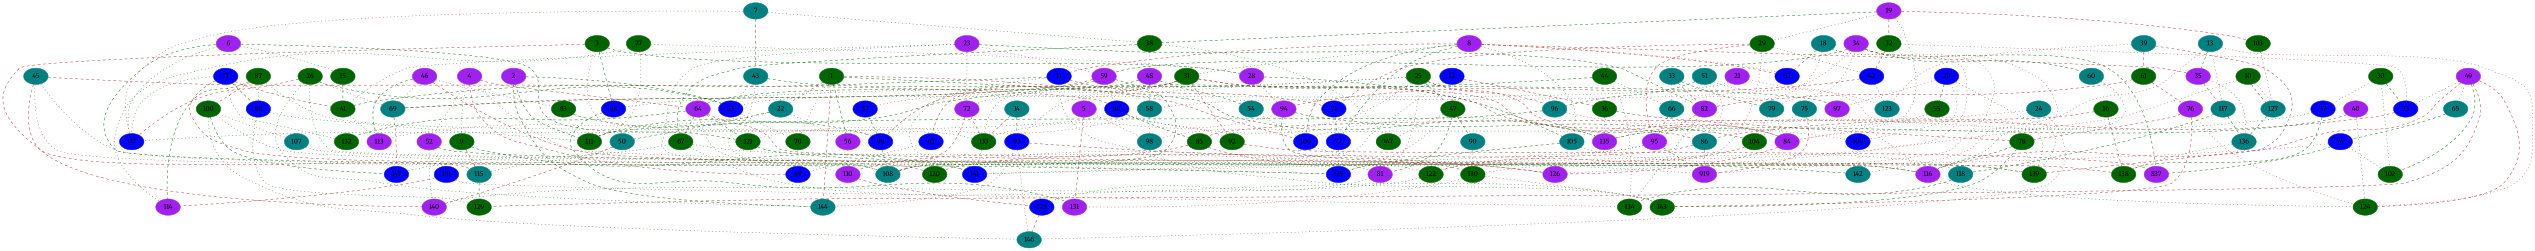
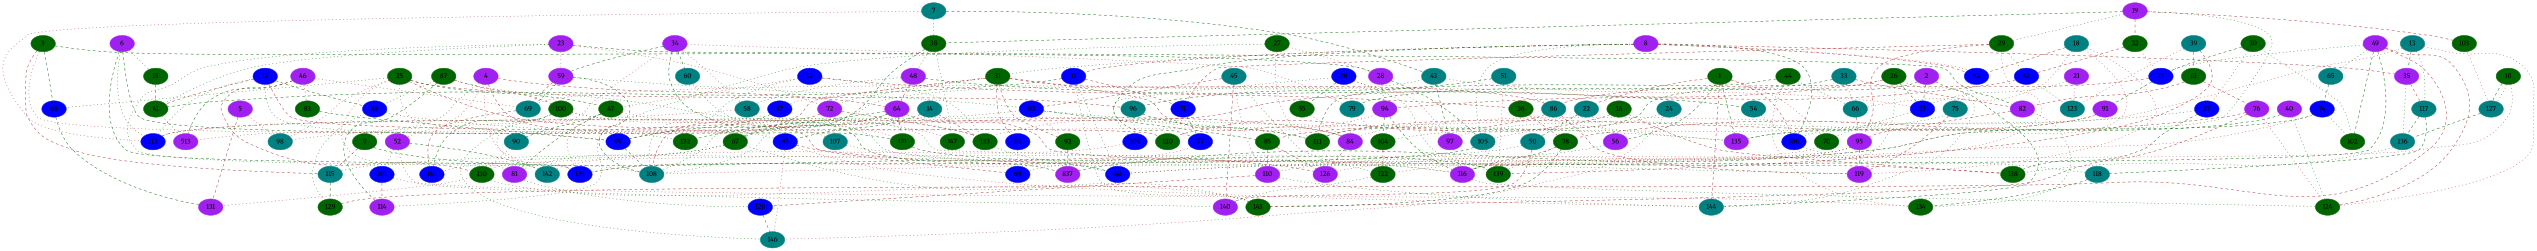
edge "48" -- "64": color darkgreen -> brown
node "91": added
node "113": label "113" -> "513"
edge "49" -- "116": color brown -> darkgreen
node "919": label "919" -> "119"
